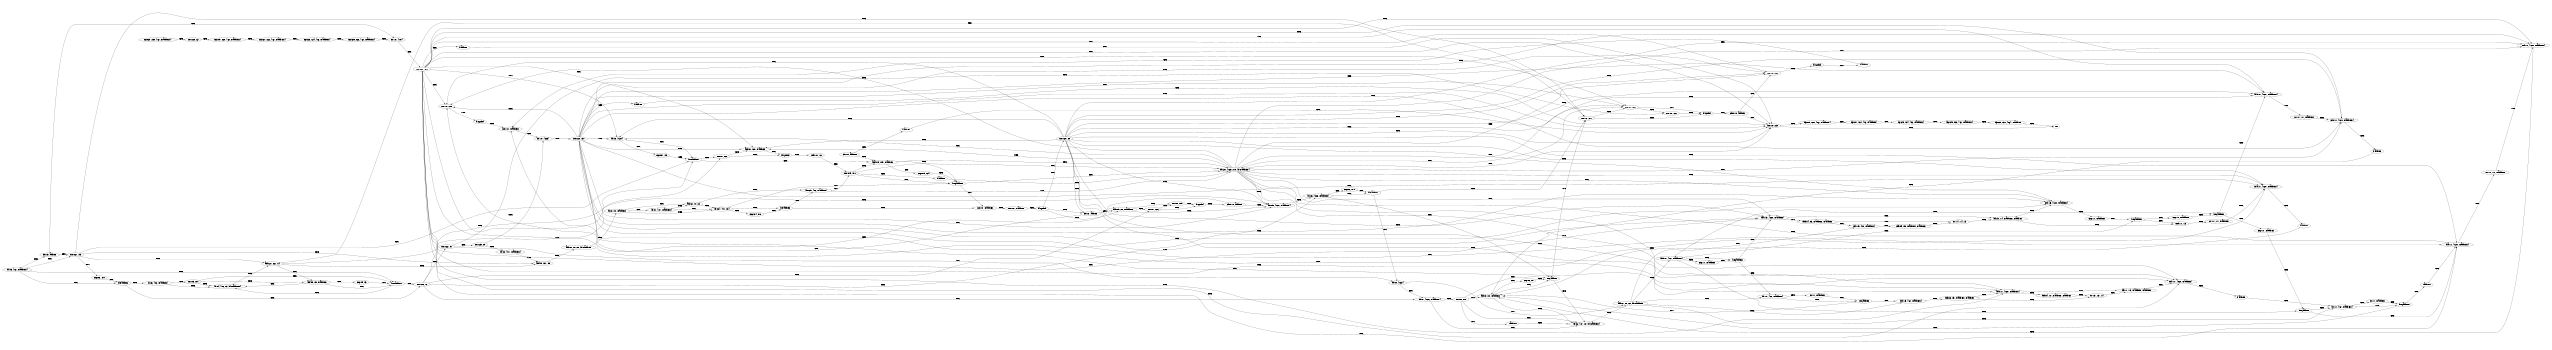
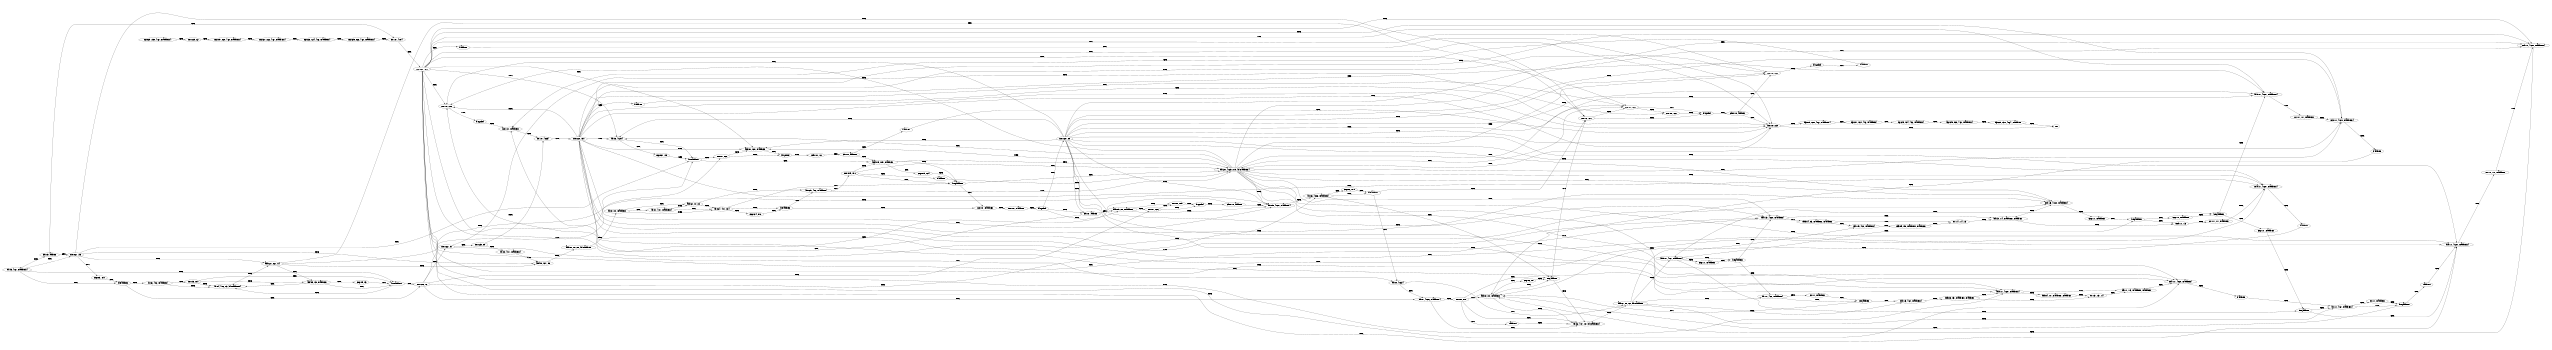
edge "uxtb w0 , w0" -> "mov x19 , # 0": now "uxtb w0 , w0" -> "cbz w0 , address"
